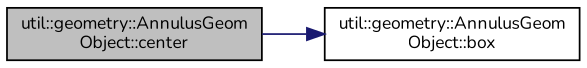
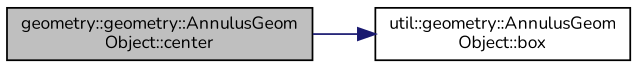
node "util::geometry::AnnulusGeom Object::center": label "util::geometry::AnnulusGeom Object::center" -> "geometry::geometry::AnnulusGeom Object::center"
